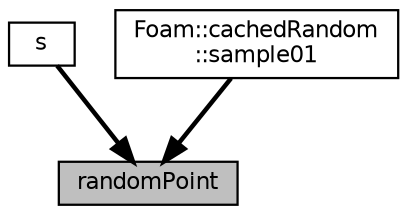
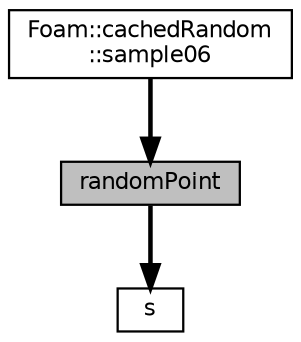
node "Foam::cachedRandom ::sample01": label "Foam::cachedRandom ::sample01" -> "Foam::cachedRandom ::sample06"
edge "s" -> "randomPoint": reversed
